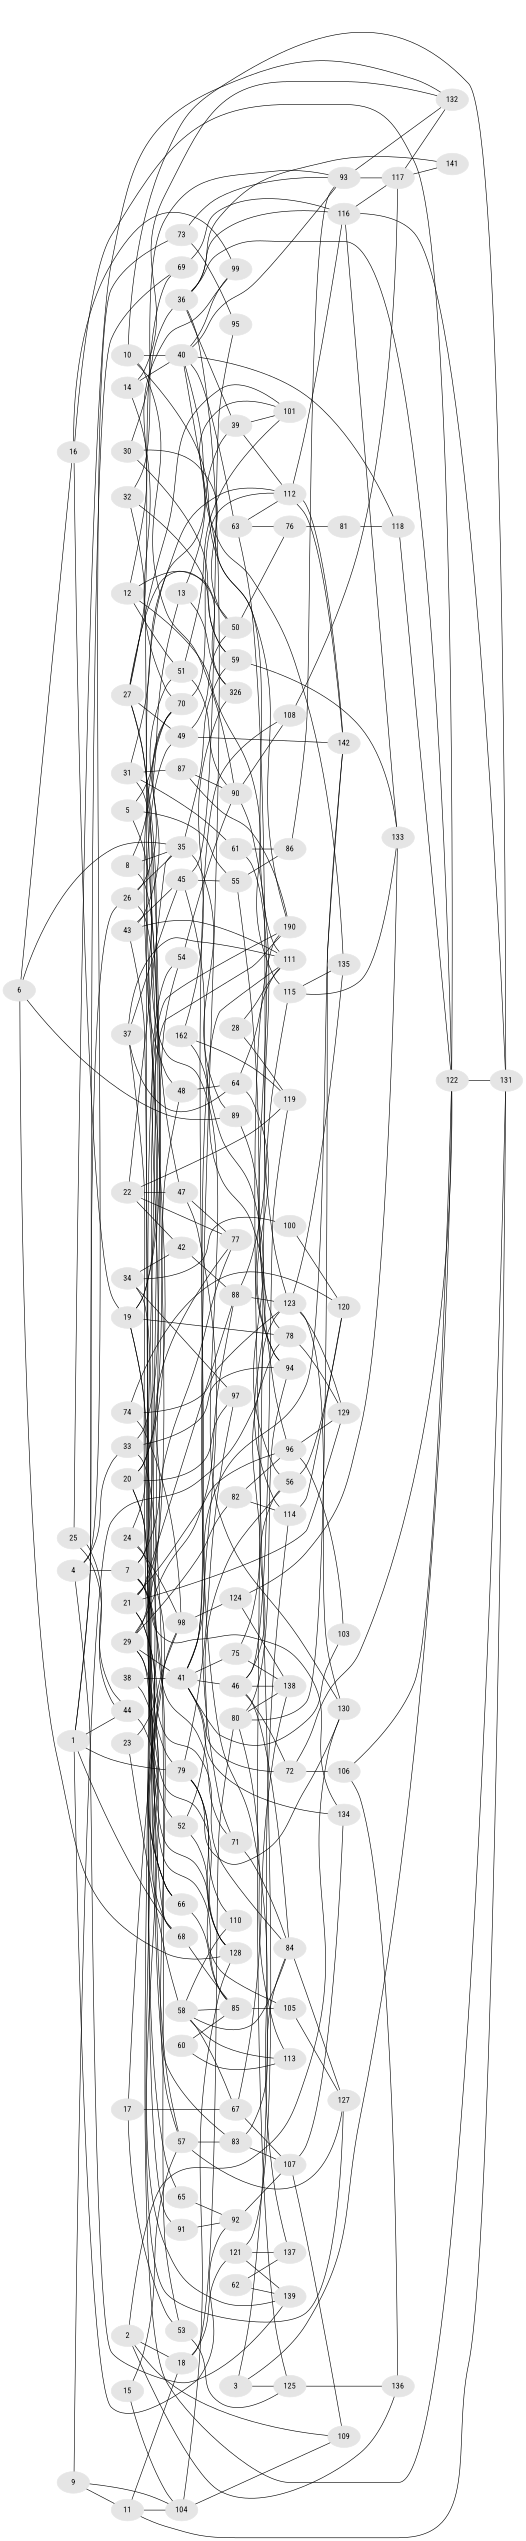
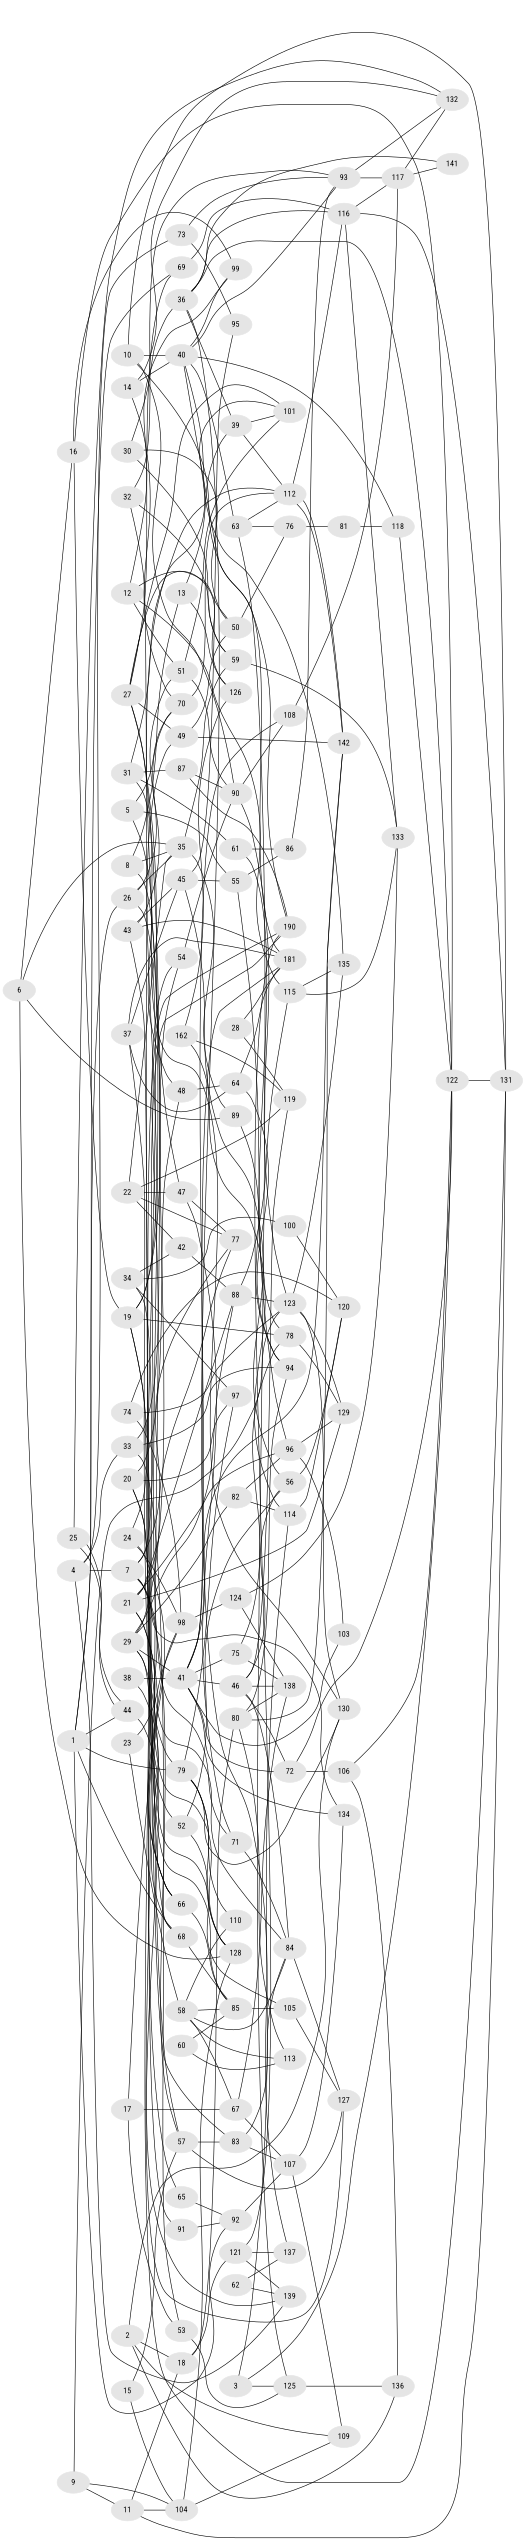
node "326": label "326" -> "126"
node "111": label "111" -> "181"
edge "70" -- "20": removed
